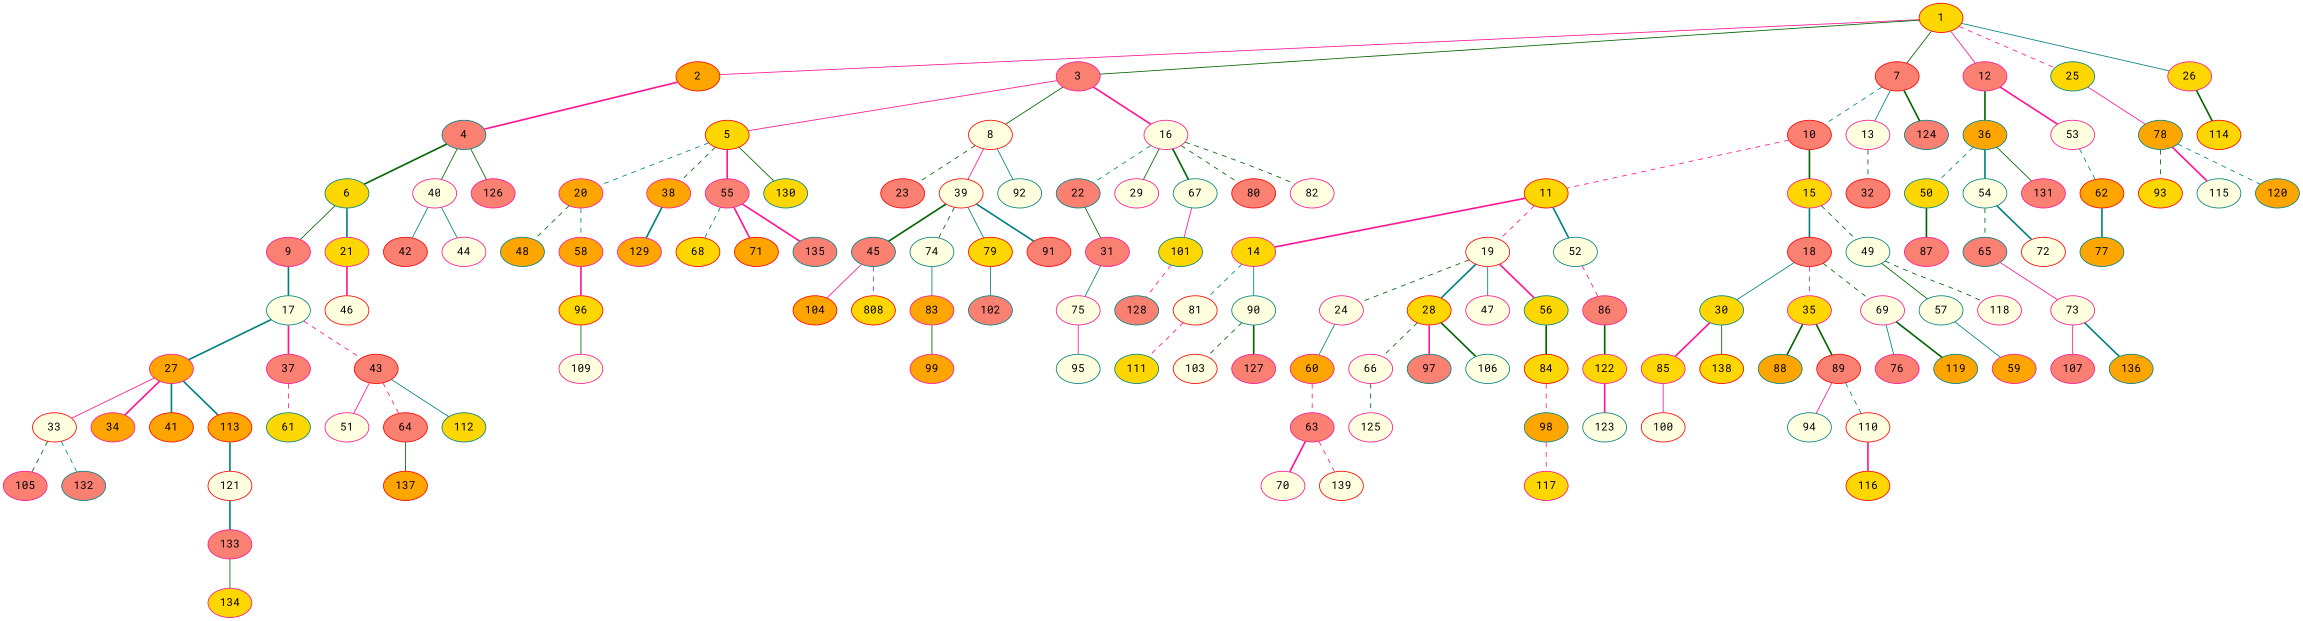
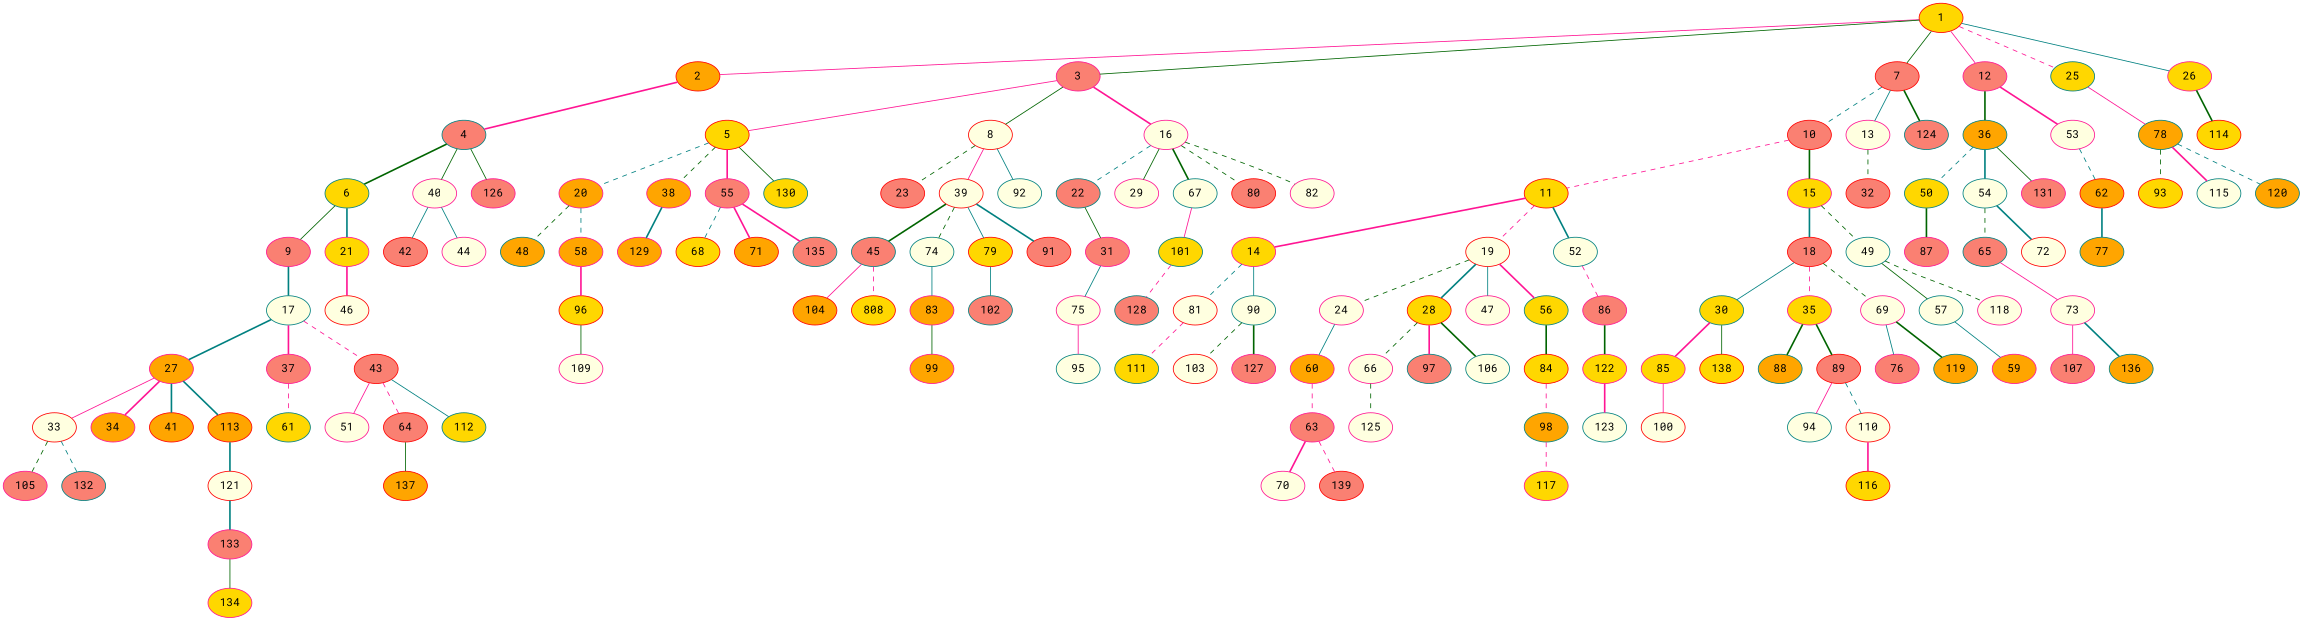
node "139": fillcolor lightyellow -> salmon
